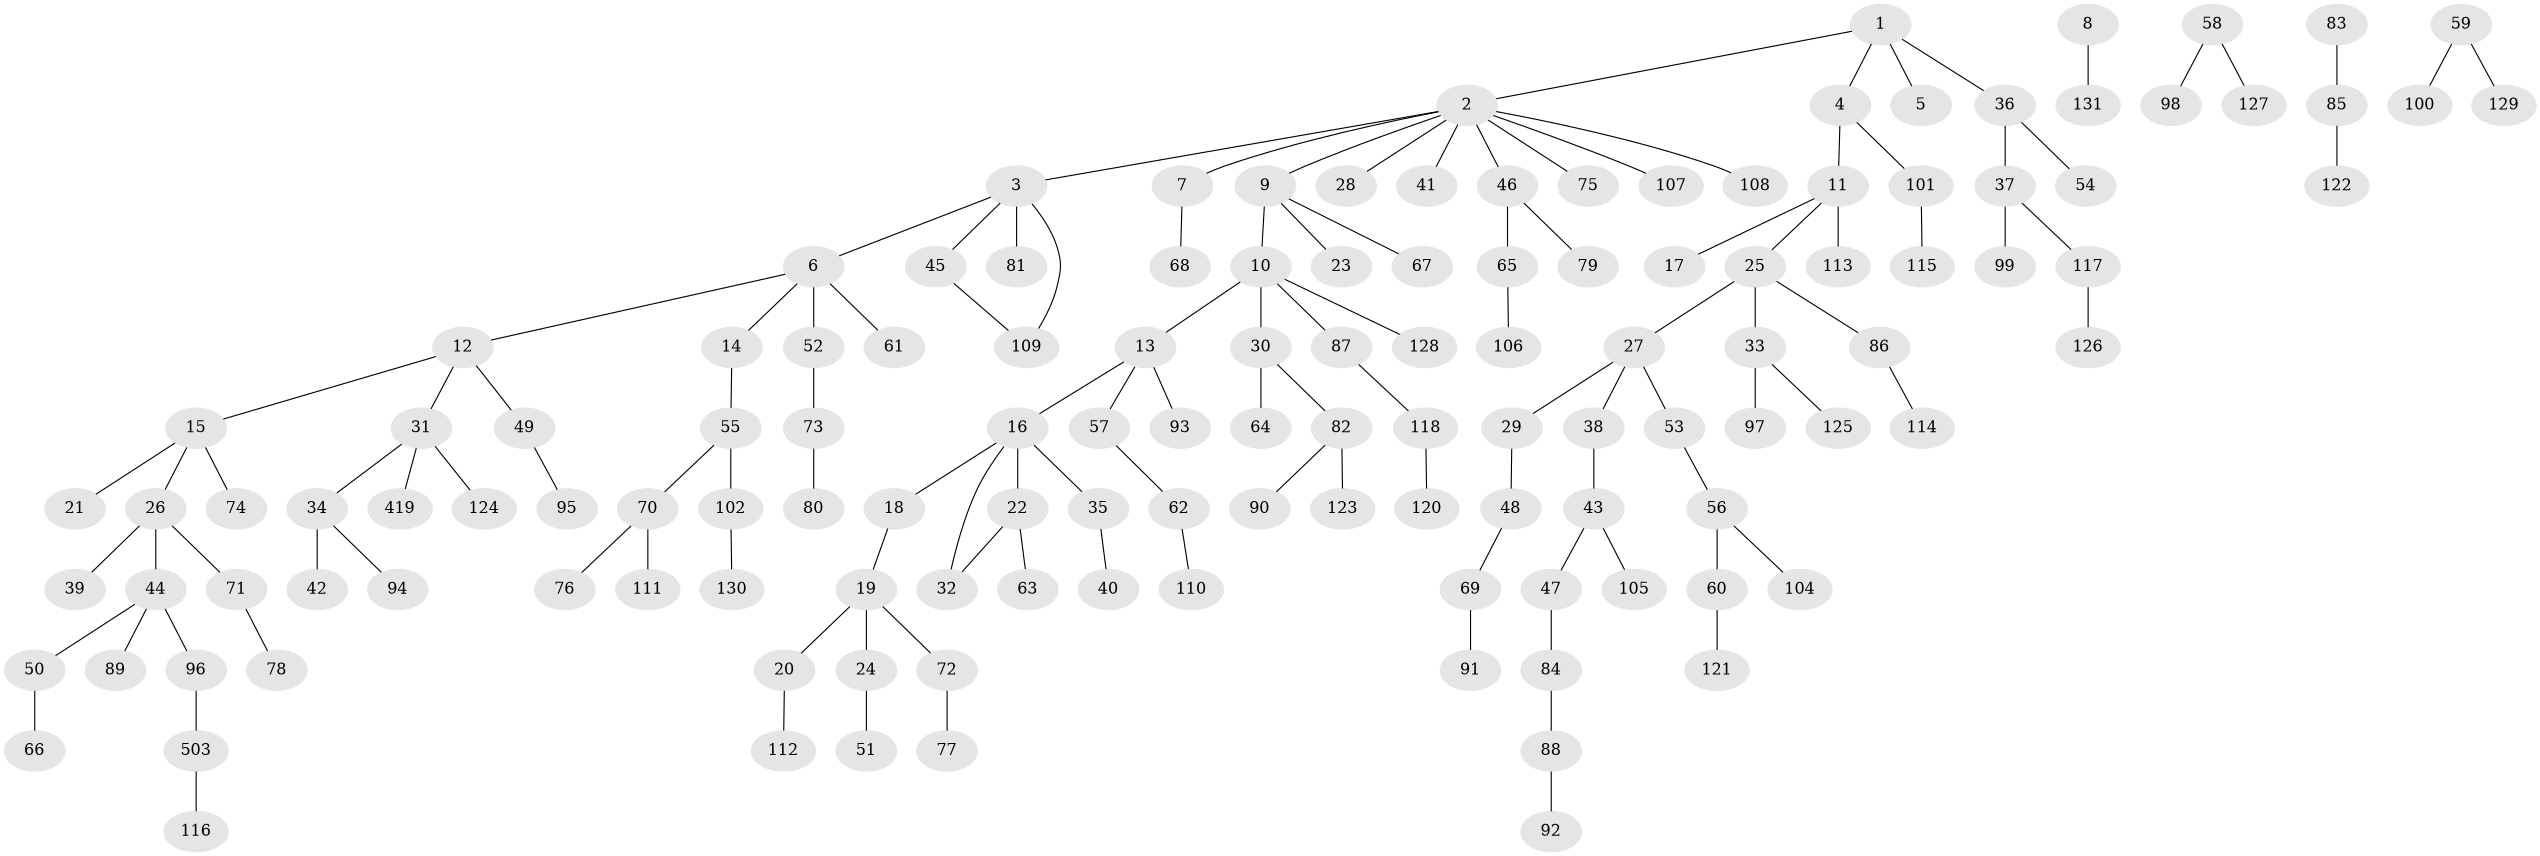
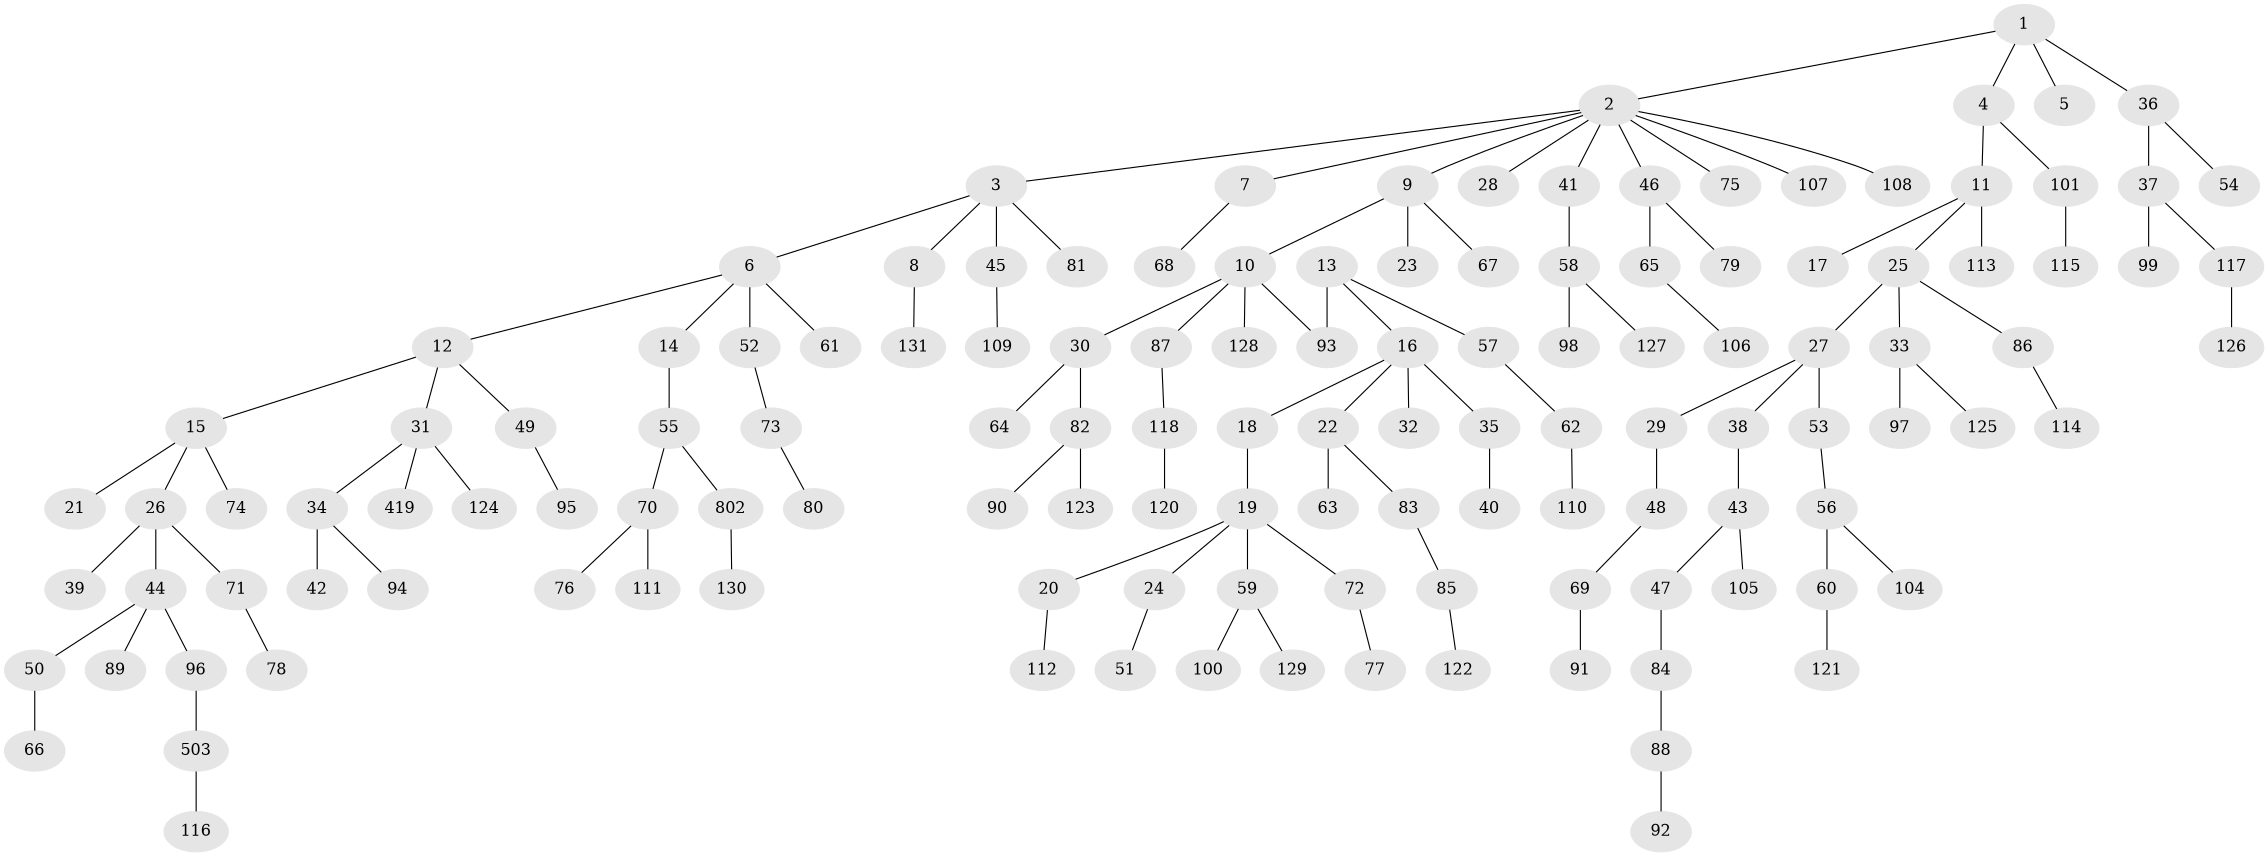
edge "41" -- "58": added
edge "3" -- "109": now "3" -- "8"
edge "10" -- "13": now "10" -- "93"
node "102": label "102" -> "802"
edge "22" -- "32": now "22" -- "83"
edge "19" -- "59": added
